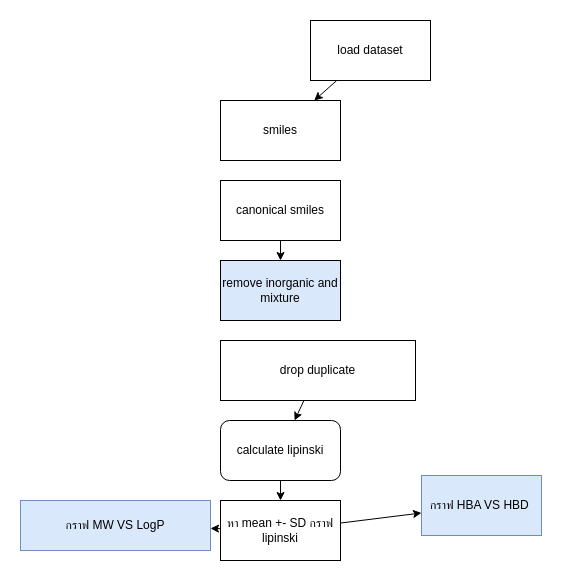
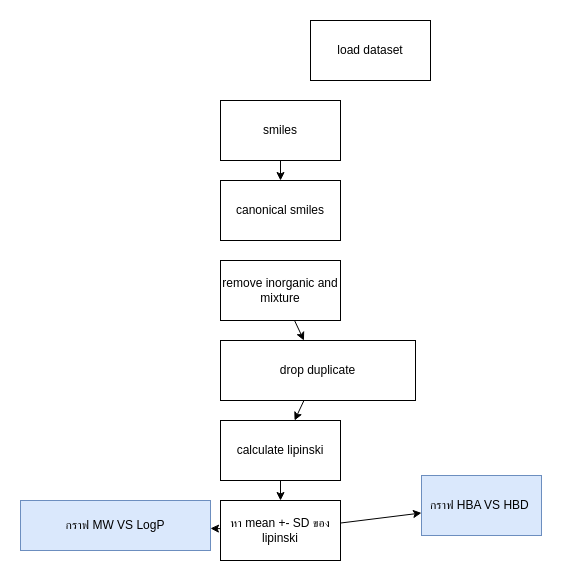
edge "load dataset" -> "smiles": removed
edge "smiles" -> "canonical smiles": added
edge "canonical smiles" -> "remove inorganic and mixture": removed
node "remove inorganic and mixture": fillcolor #dae8fc -> #ffffff
edge "remove inorganic and mixture" -> "drop duplicate": added
node "calculate lipinski": shape rounded rectangle -> rectangle
node "หา mean +- SD กราฟ lipinski": label "หา mean +- SD กราฟ lipinski" -> "หา mean +- SD ของ lipinski"
